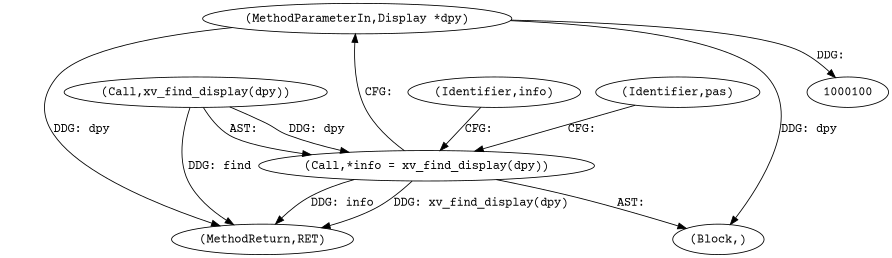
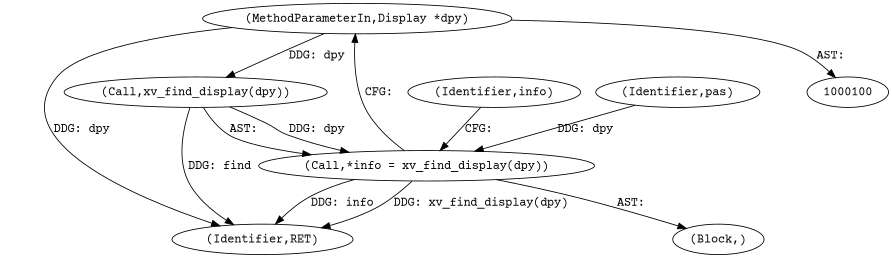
edge "(MethodParameterIn,Display *dpy)" -> "(Block,)": now "(MethodParameterIn,Display *dpy)" -> "(Call,xv_find_display(dpy))"
edge "(MethodParameterIn,Display *dpy)" -> "1000100": label "DDG: " -> "AST: "
edge "(Identifier,pas)" -> "(Call,*info = xv_find_display(dpy))": label "CFG: " -> "DDG: dpy"
node "(MethodReturn,RET)": label "(MethodReturn,RET)" -> "(Identifier,RET)"
